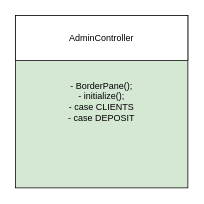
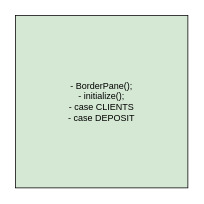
node "AdminController": removed
